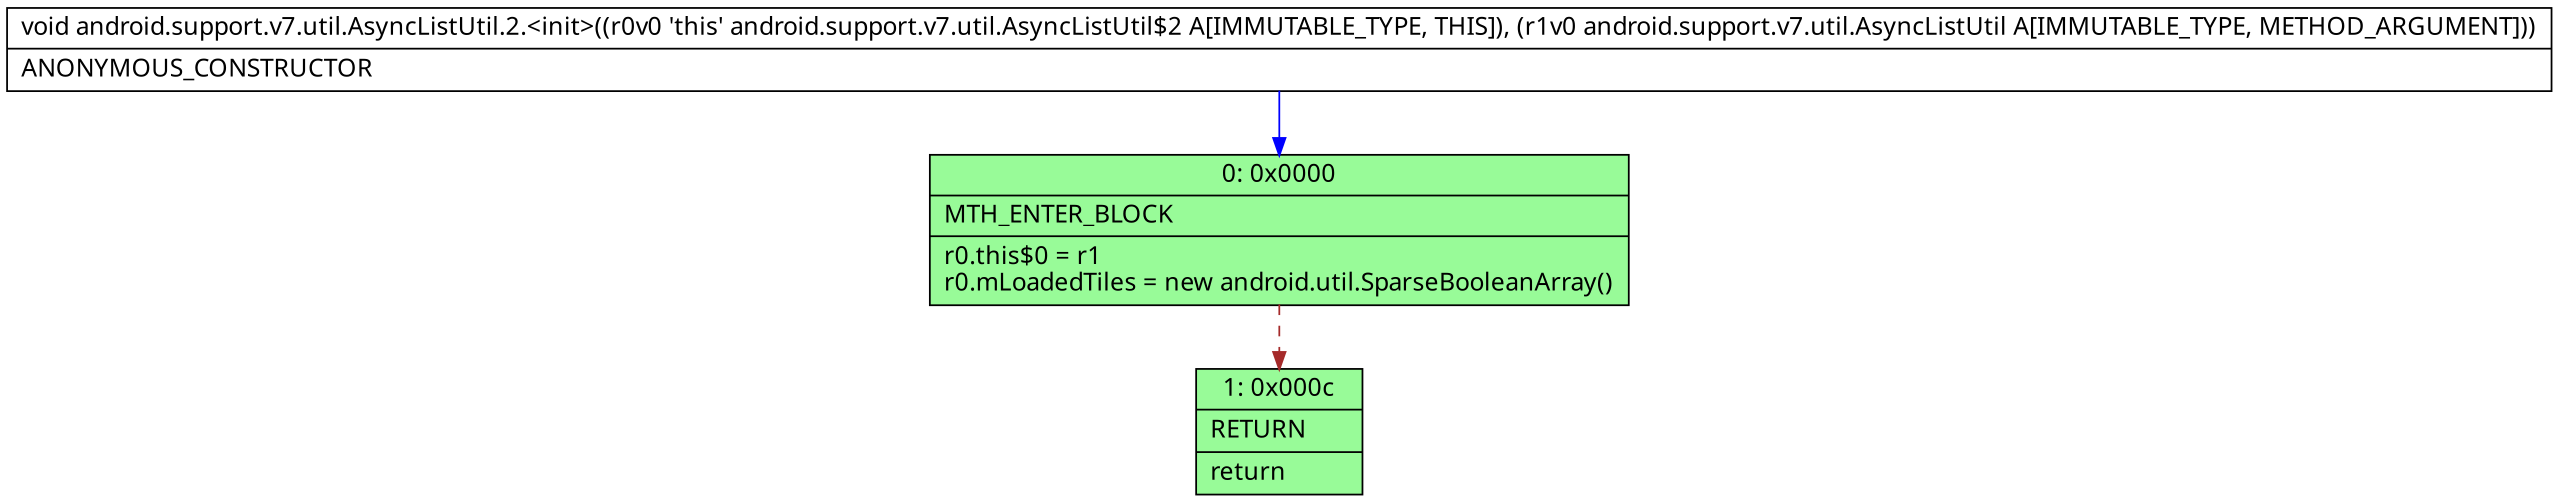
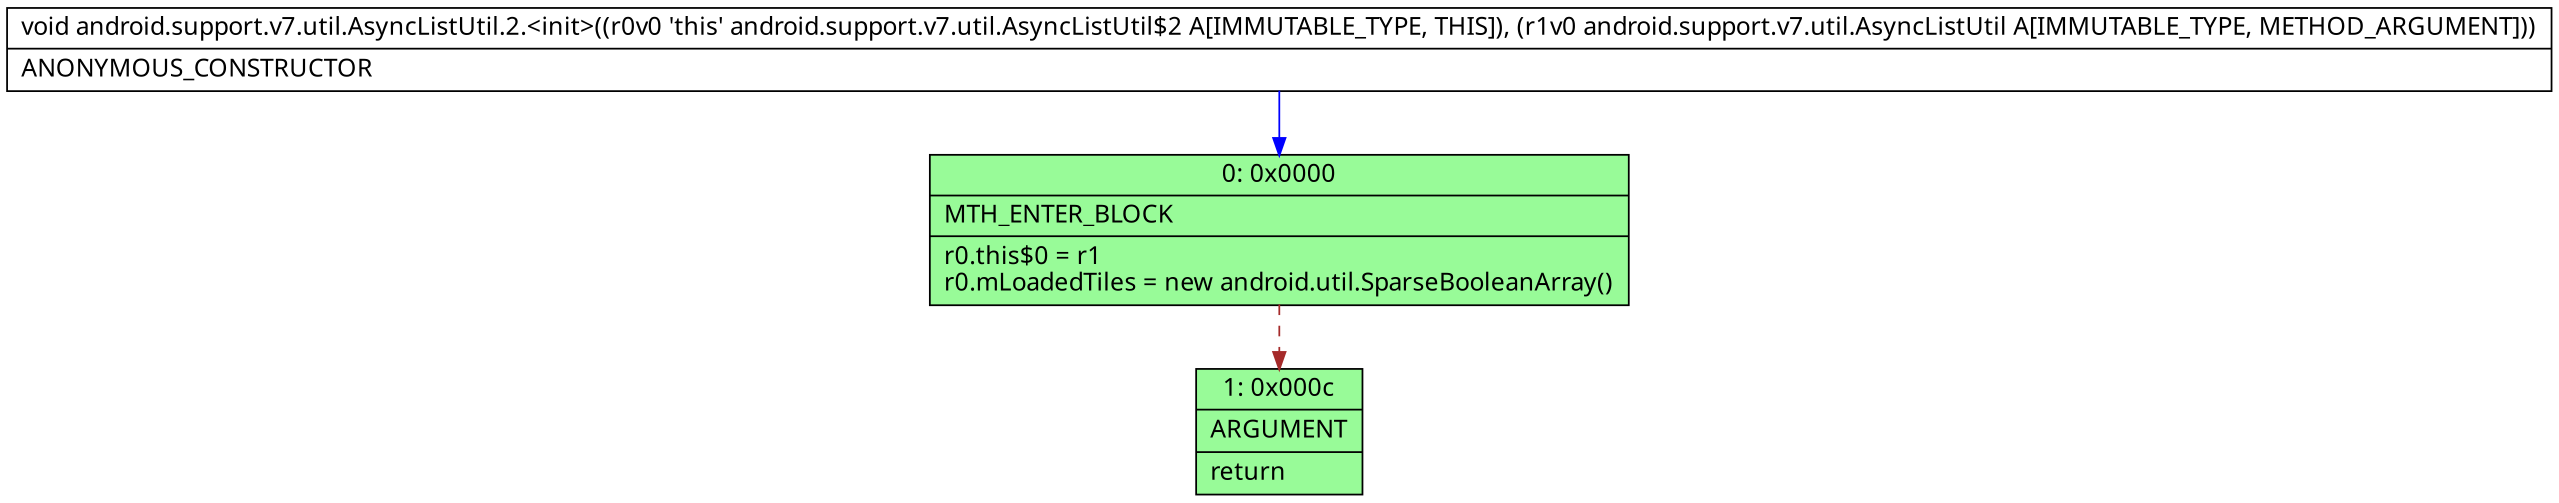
node "1: 0x000c": text "RETURN" -> "ARGUMENT"
